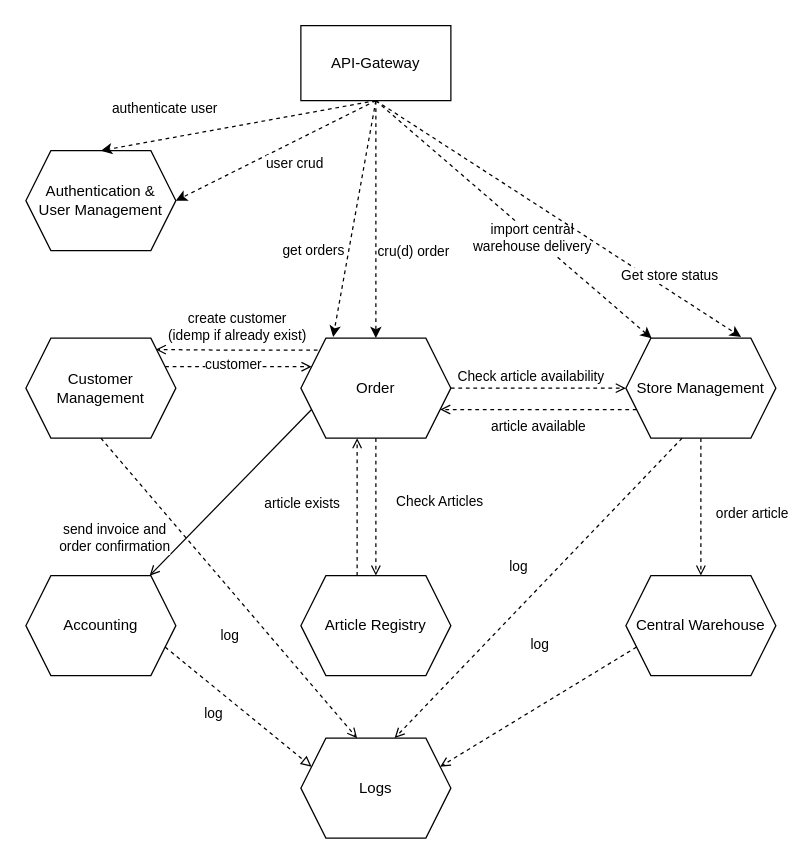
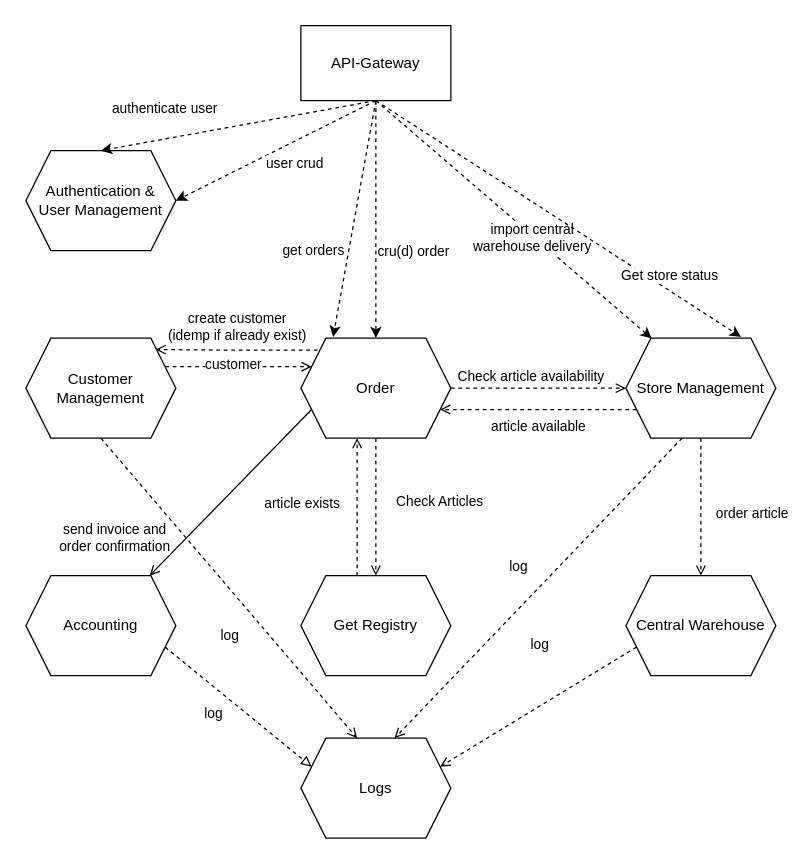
node "Article Registry": label "Article Registry" -> "Get Registry"
